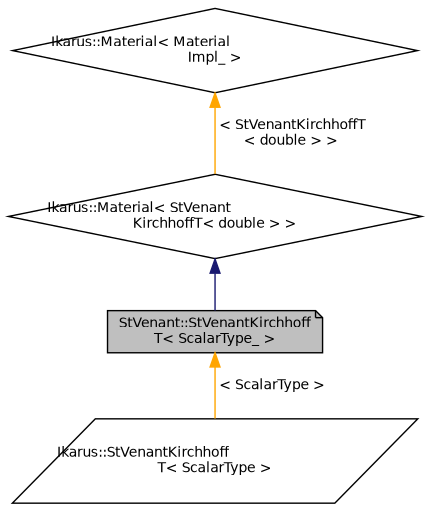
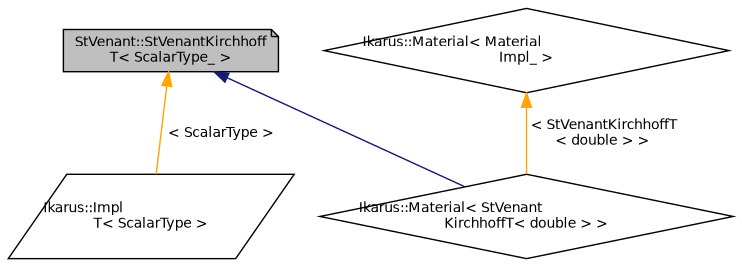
edge "StVenant::StVenantKirchhoff T< ScalarType_ >" -> "Ikarus::Material< StVenant KirchhoffT< double > >": reversed
node "Ikarus::StVenantKirchhoff T< ScalarType >": label "Ikarus::StVenantKirchhoff T< ScalarType >" -> "Ikarus::Impl T< ScalarType >"
